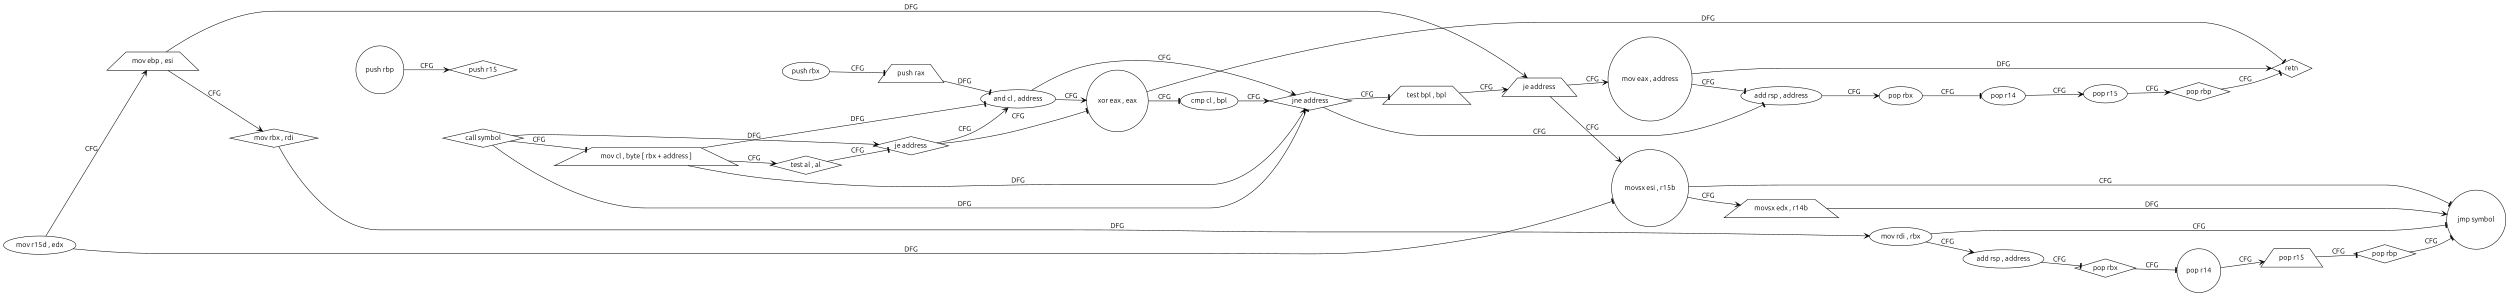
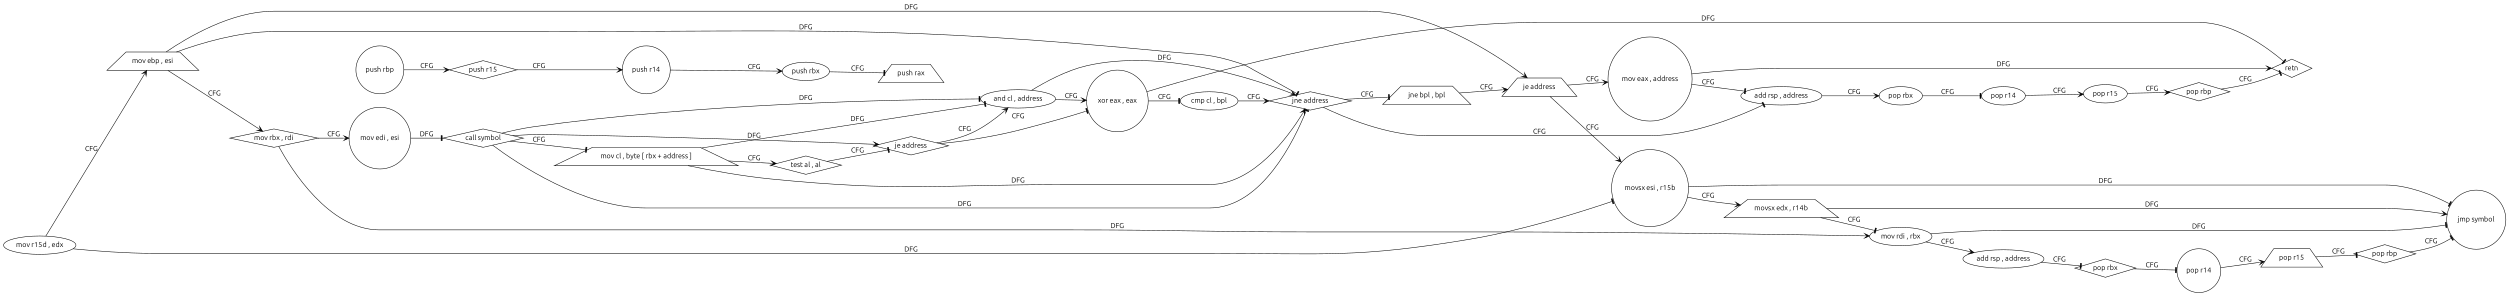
edge "mov ebp , esi" -> "jne address": added, label "DFG"
edge "and cl , address" -> "jne address": label "CFG" -> "DFG"
node "push r14": added
edge "push rax" -> "and cl , address": now "call symbol" -> "and cl , address"
node "test bpl , bpl": label "test bpl , bpl" -> "jne bpl , bpl"
node "mov edi , esi": added
edge "movsx esi , r15b" -> "jmp symbol": label "CFG" -> "DFG"
edge "movsx edx , r14b" -> "mov rdi , rbx": added, label "CFG"
edge "mov rdi , rbx" -> "jmp symbol": label "CFG" -> "DFG"
